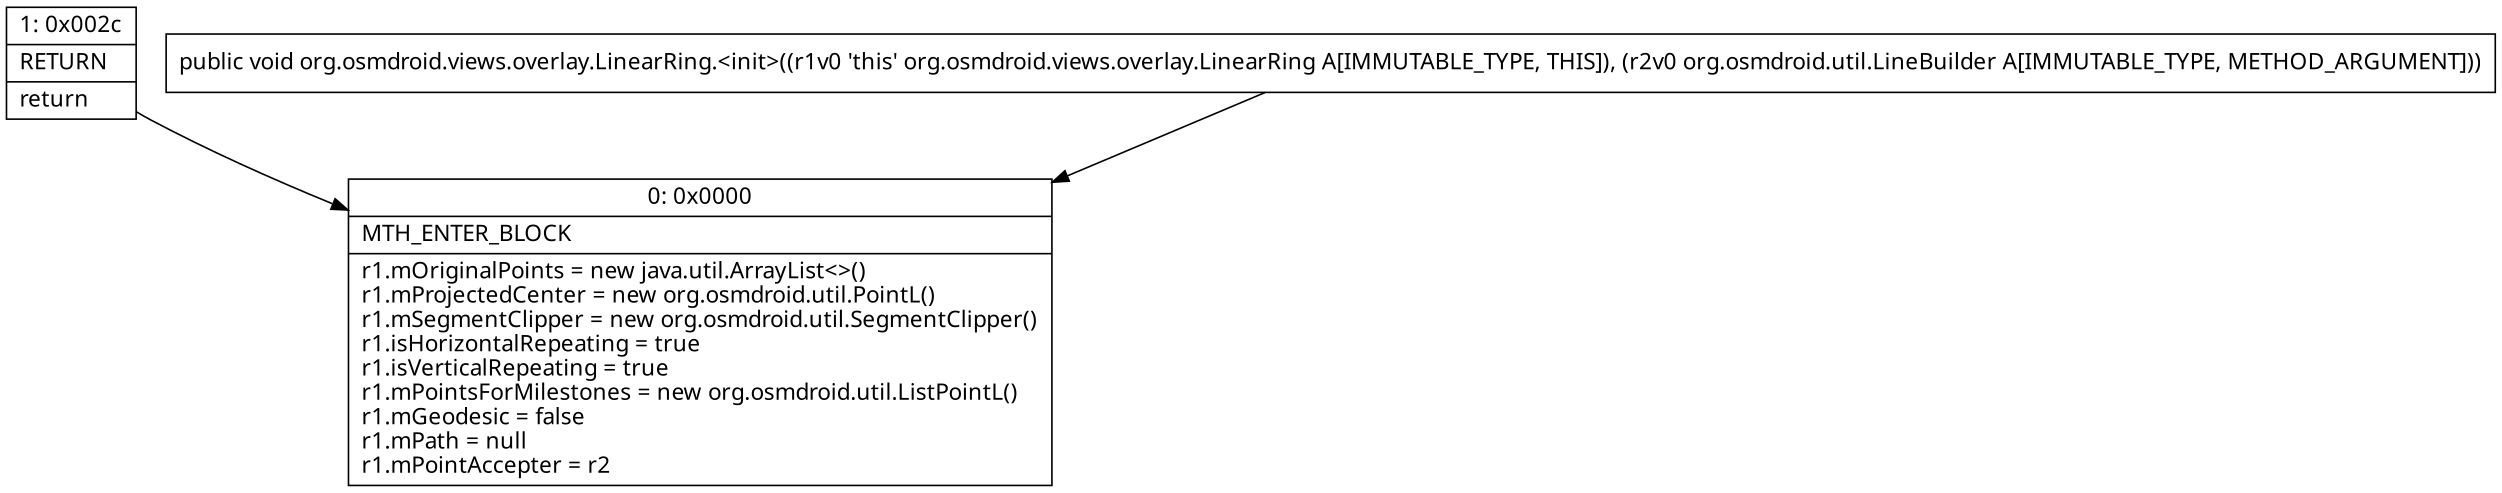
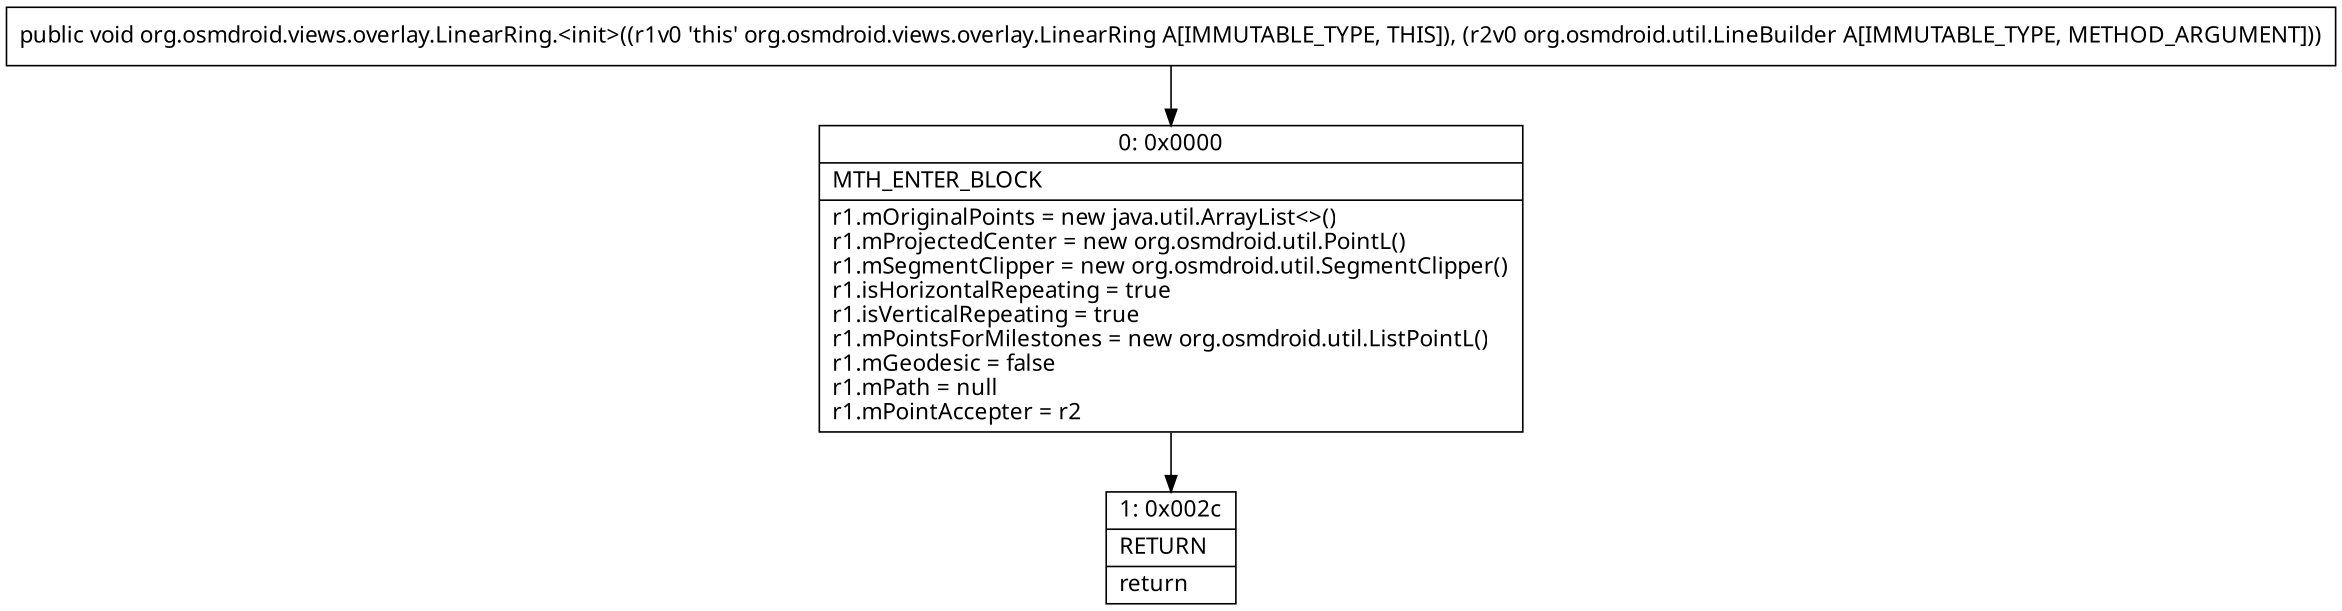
edge "1: 0x002c" -> "0: 0x0000": reversed
